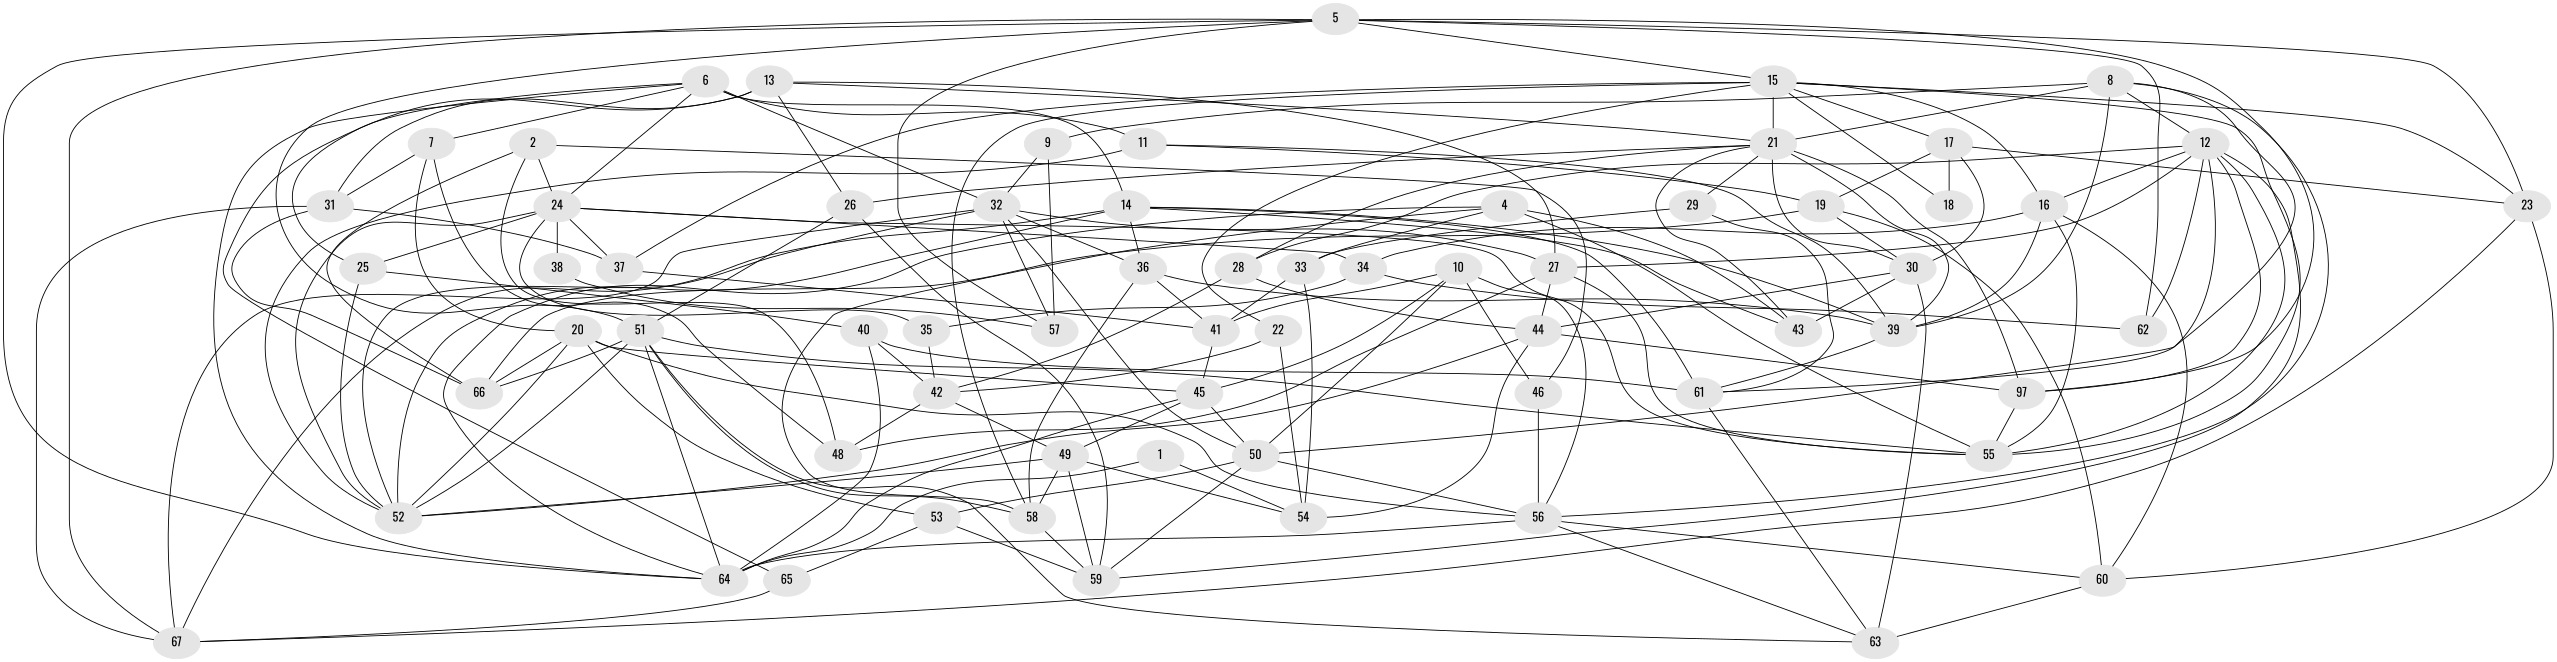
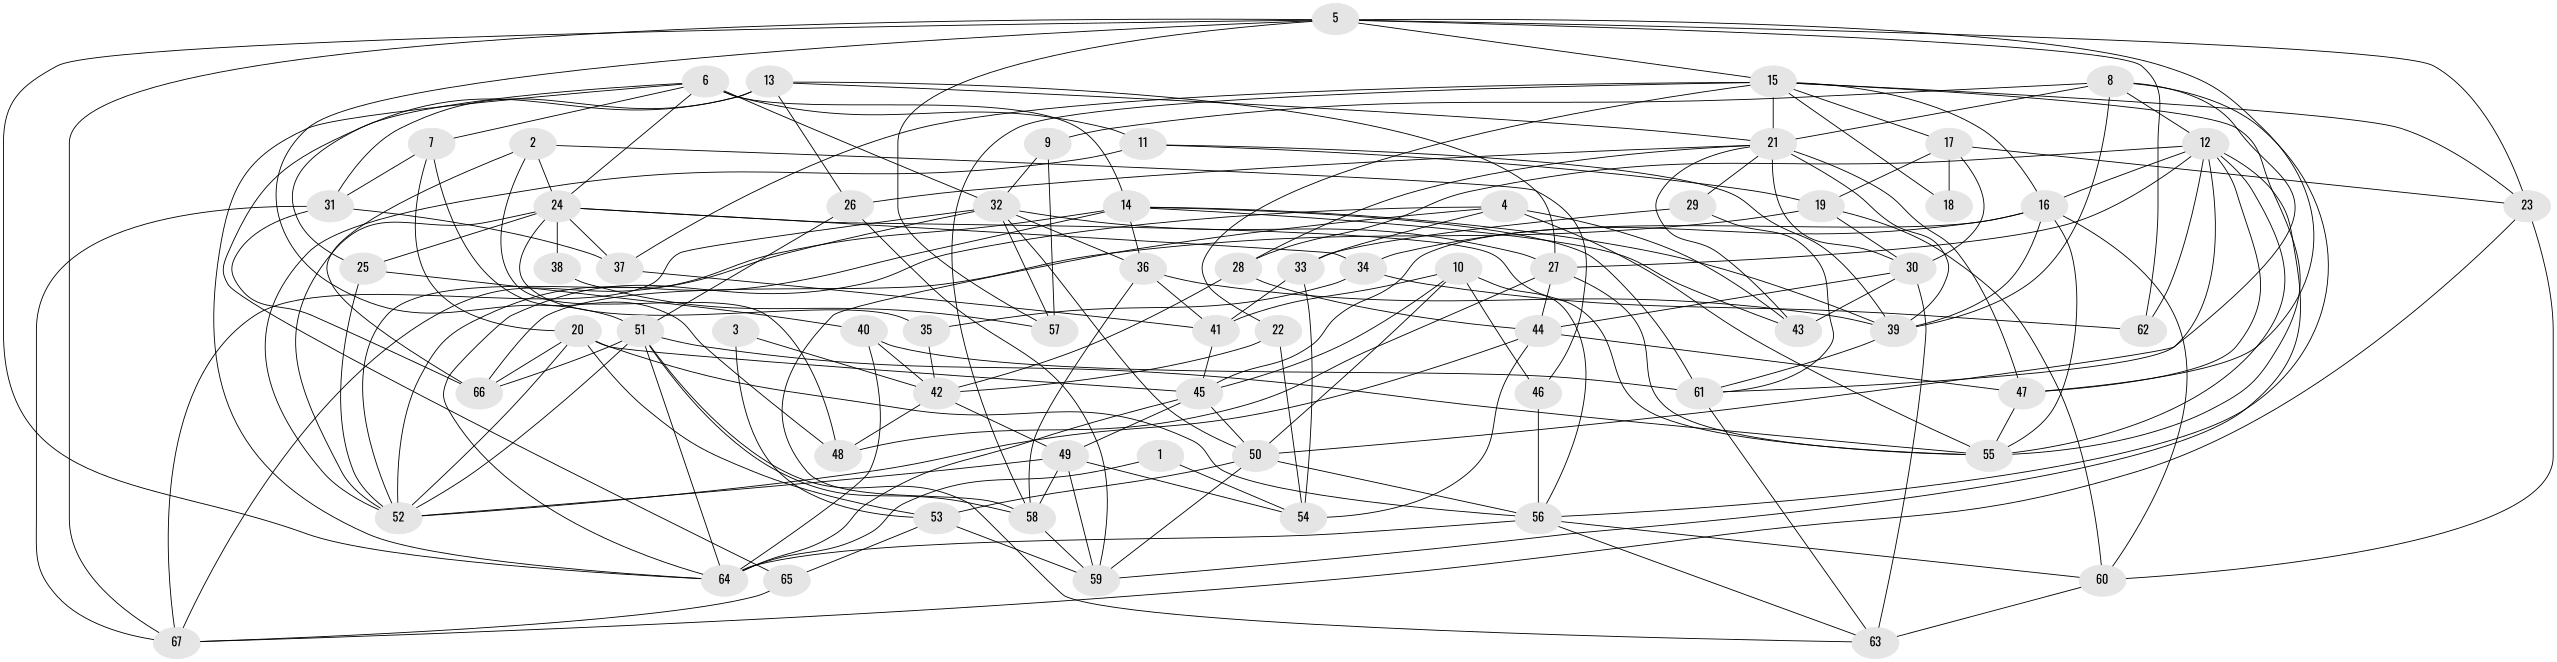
edge "16" -- "45": added
node "3": added
node "97": label "97" -> "47"
